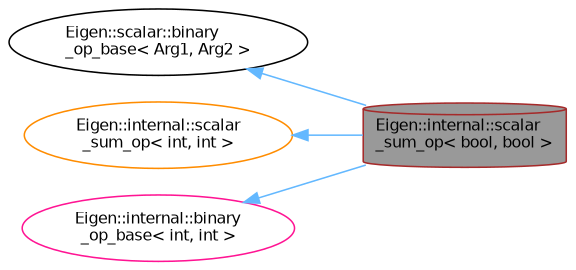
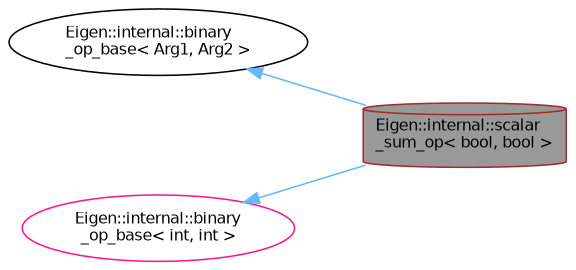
node "Eigen::scalar::binary _op_base< Arg1, Arg2 >": label "Eigen::scalar::binary _op_base< Arg1, Arg2 >" -> "Eigen::internal::binary _op_base< Arg1, Arg2 >"
node "Eigen::internal::scalar _sum_op< int, int >": removed
